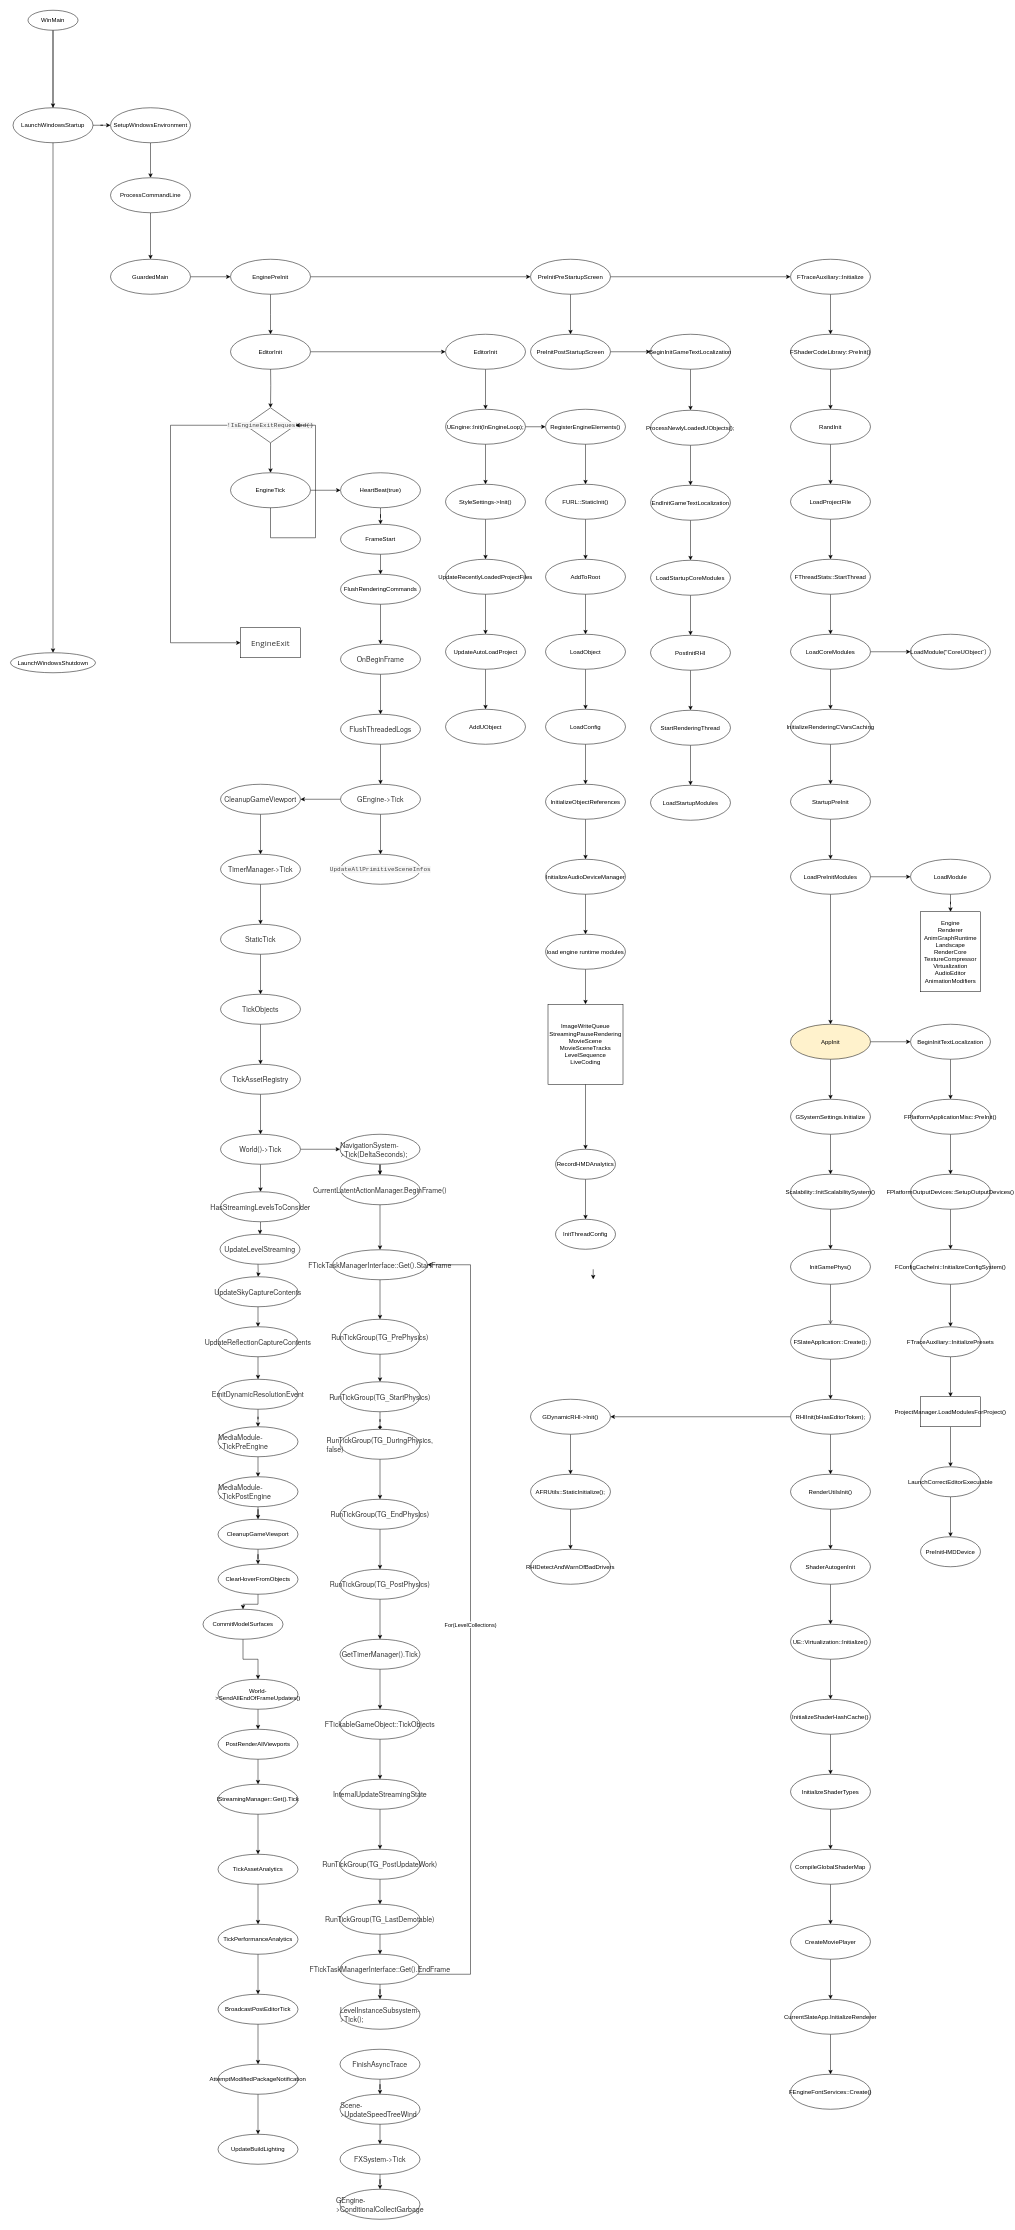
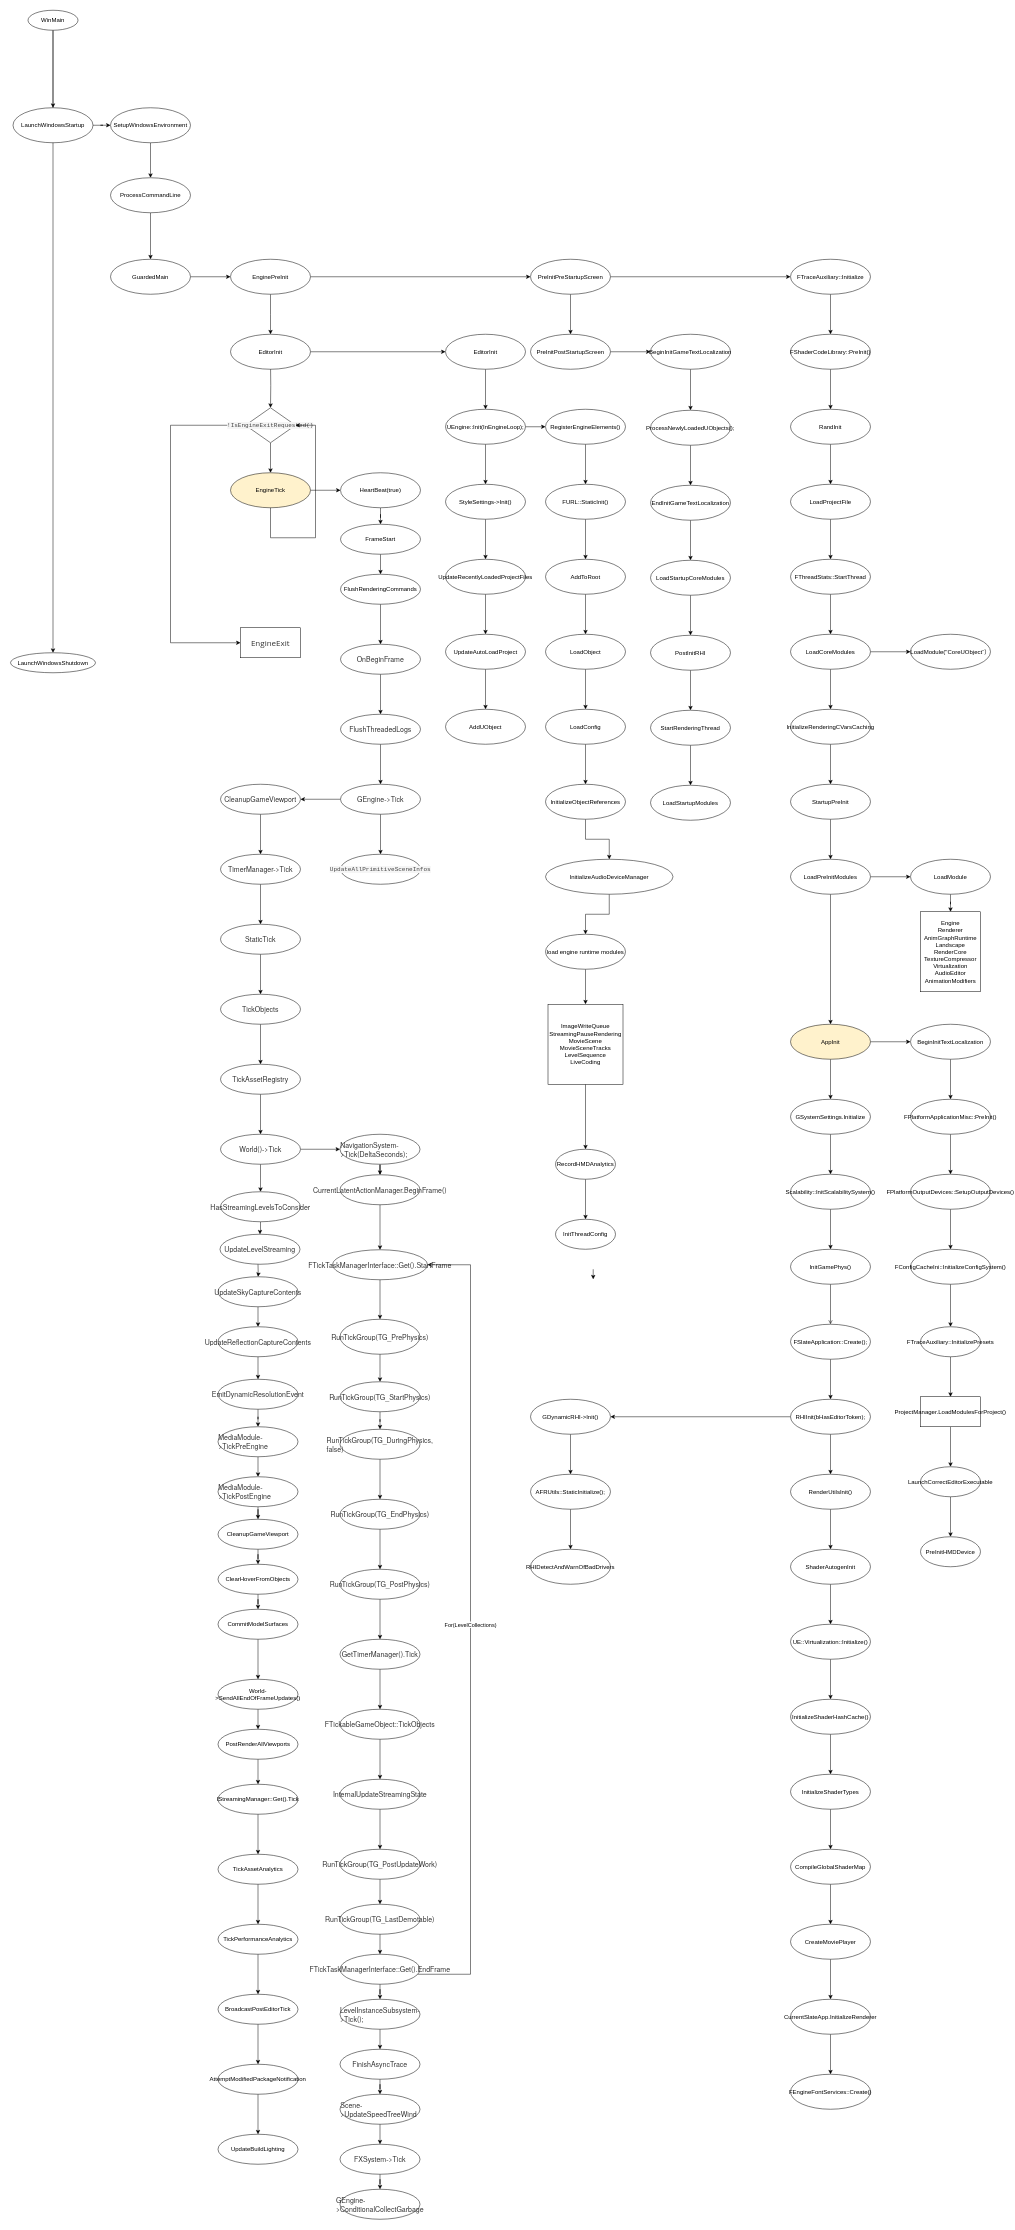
node "EngineTick": fillcolor #ffffff -> #fff2cc
node "InitializeAudioDeviceManager": size 80x35 -> 128x35
edge "RunTickGroup(TG_StartPhysics)" -> "RunTickGroup(TG_DuringPhysics, false)": arrowhead diamond -> classic
node "CommitModelSurfaces": moved (243, 1624) -> (258, 1624)
edge "LevelInstanceSubsystem->Tick();" -> "FinishAsyncTrace": added
